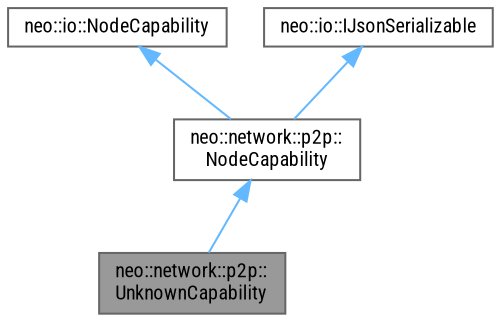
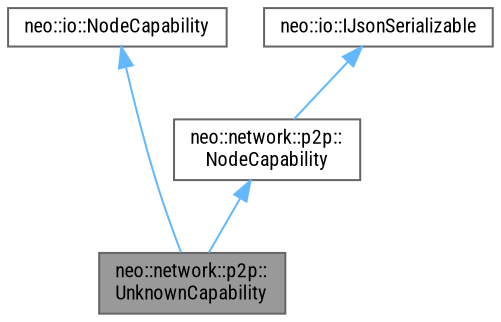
edge "neo::network::p2p:: NodeCapability" -> "neo::io::NodeCapability": now "neo::network::p2p:: UnknownCapability" -> "neo::io::NodeCapability"
